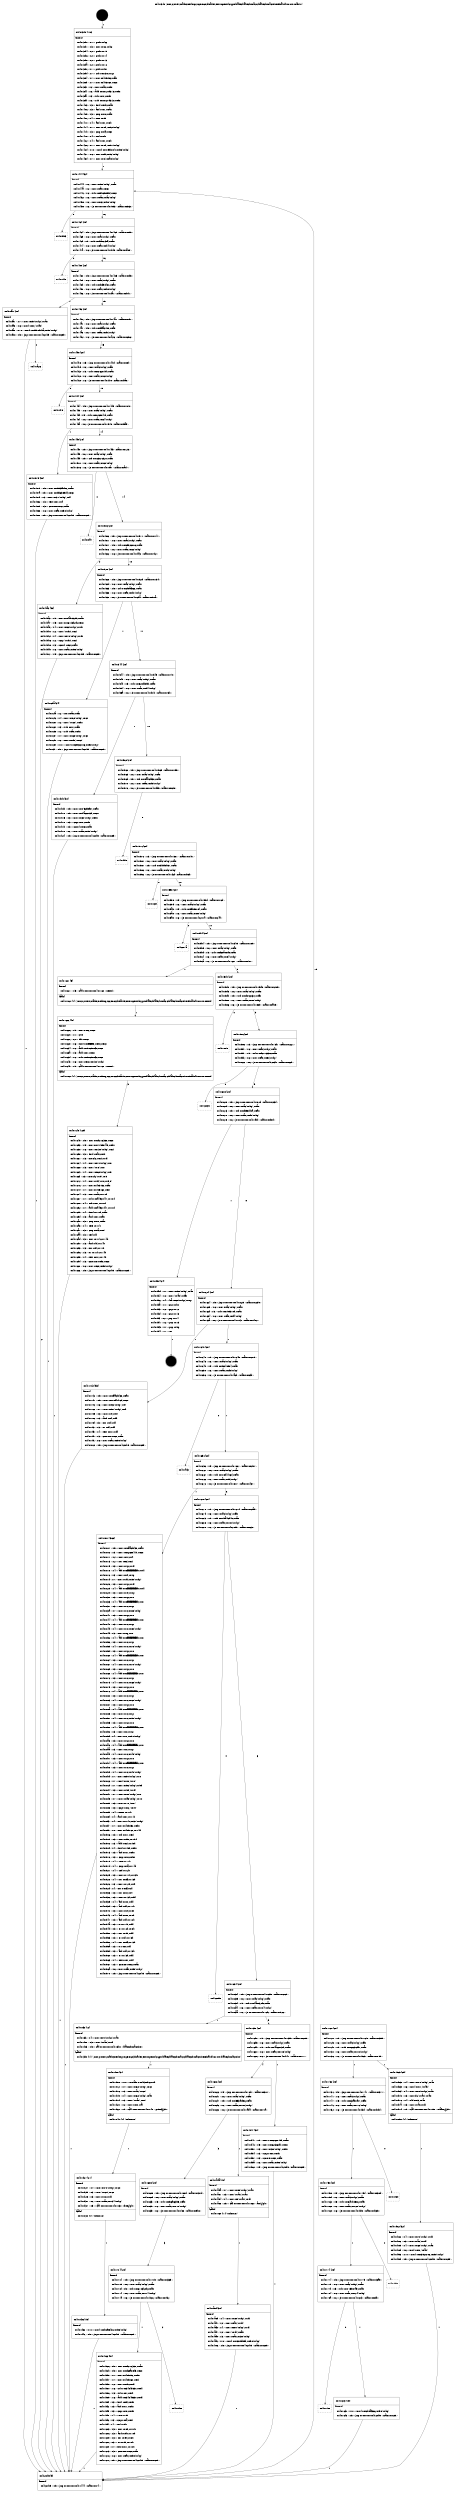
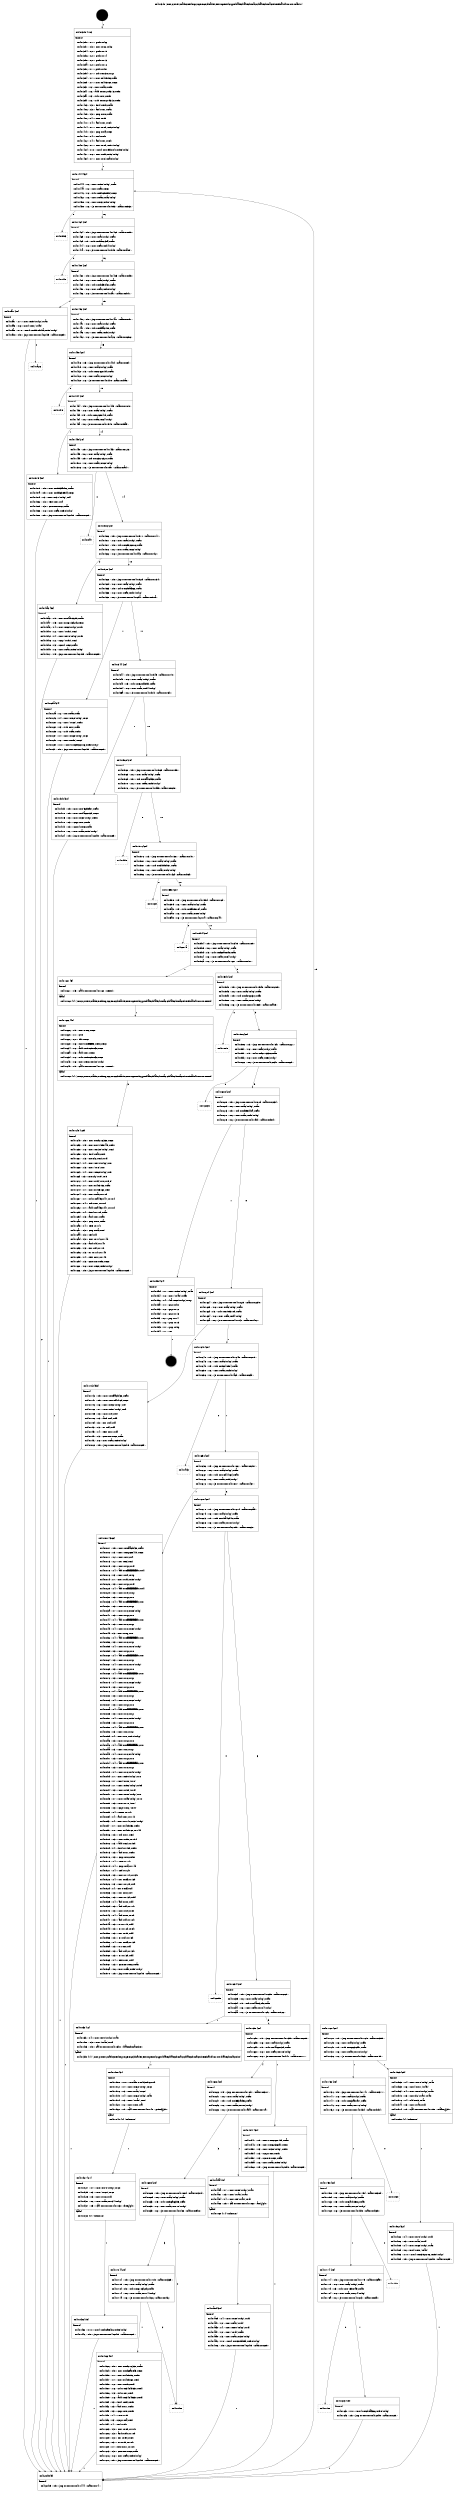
edge "0x401560 [28]" -> "0x40157c [28]": added, label "10"
edge "0x4016e8 [28]" -> "0x401d88": added, label "0"
